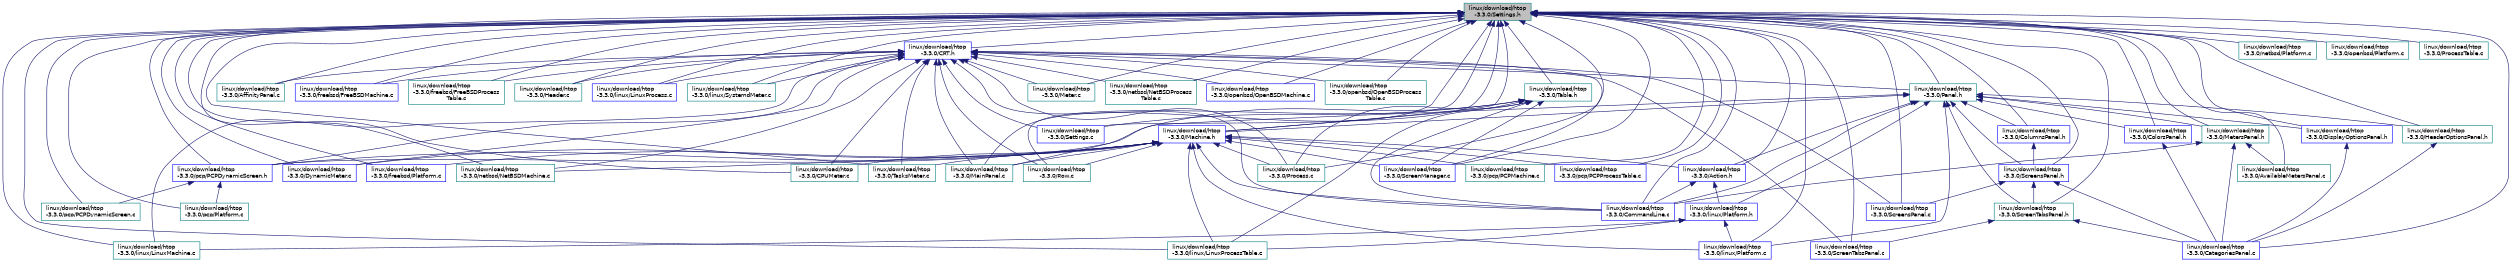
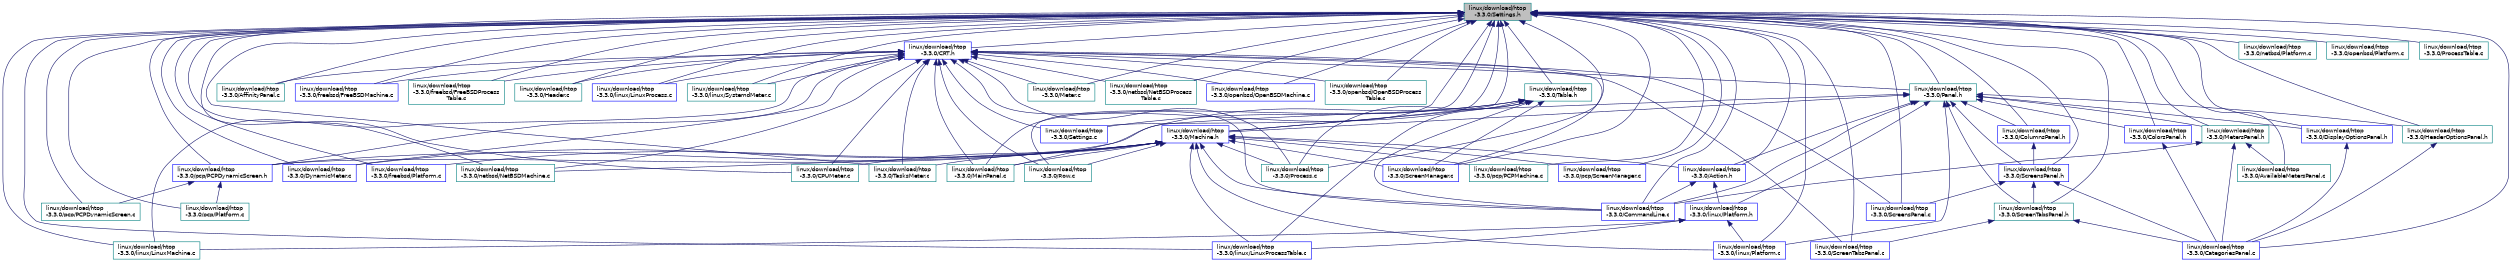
node "linux/download/htop -3.3.0/pcp/PCPProcessTable.c": label "linux/download/htop -3.3.0/pcp/PCPProcessTable.c" -> "linux/download/htop -3.3.0/pcp/ScreenManager.c"
node "linux/download/htop -3.3.0/linux/LinuxProcessTable.c": color teal -> blue
